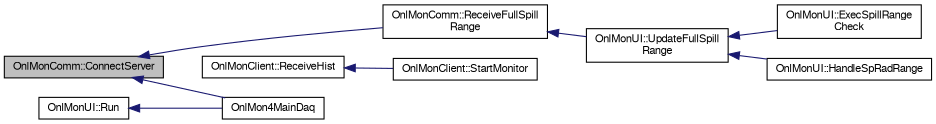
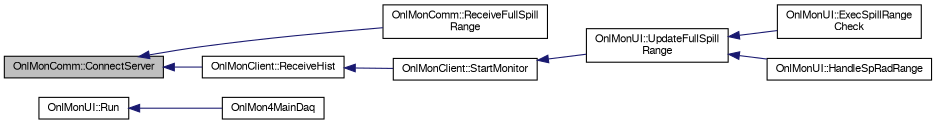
edge "OnlMonUI::UpdateFullSpill Range" -> "OnlMonComm::ReceiveFullSpill Range": now "OnlMonUI::UpdateFullSpill Range" -> "OnlMonClient::StartMonitor"
edge "OnlMon4MainDaq" -> "OnlMonComm::ConnectServer": now "OnlMonClient::ReceiveHist" -> "OnlMonComm::ConnectServer"
